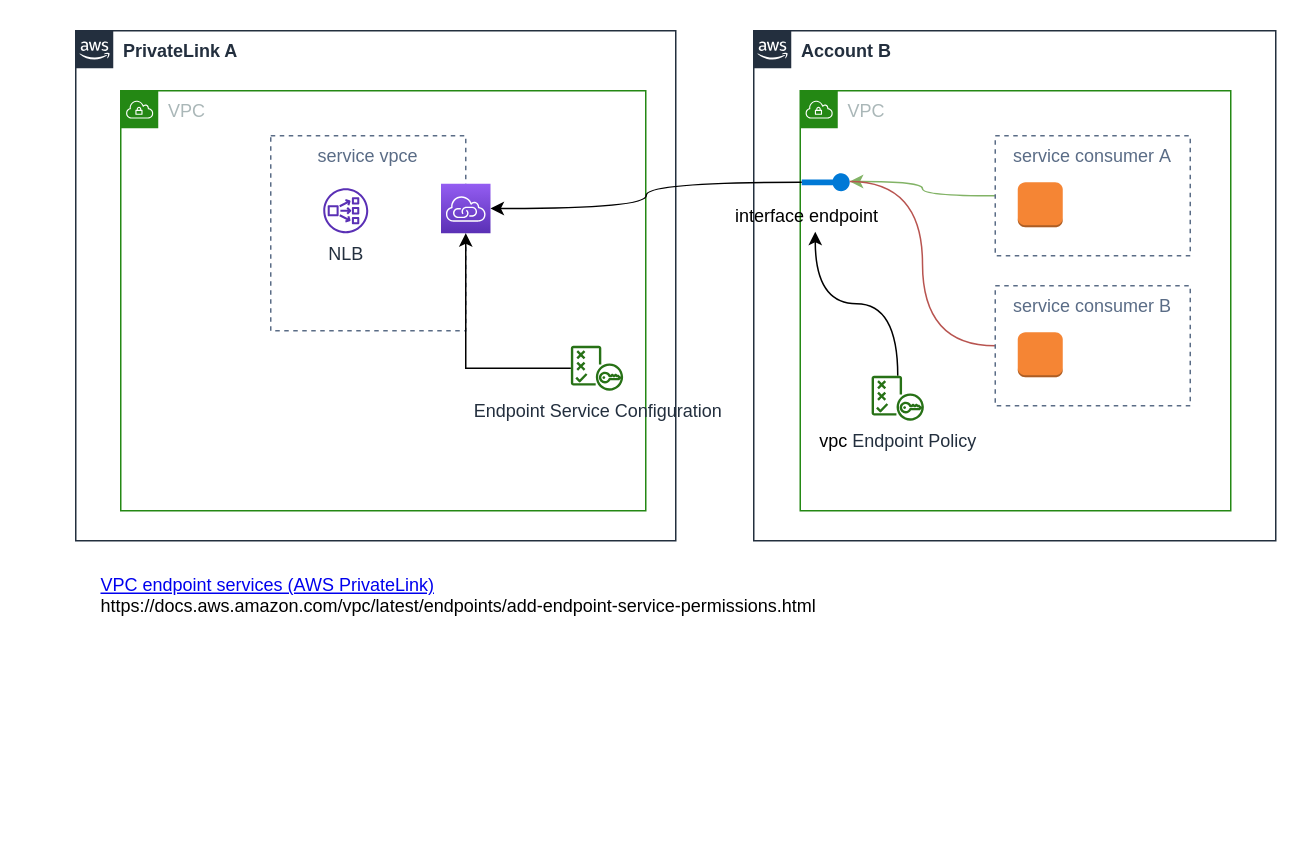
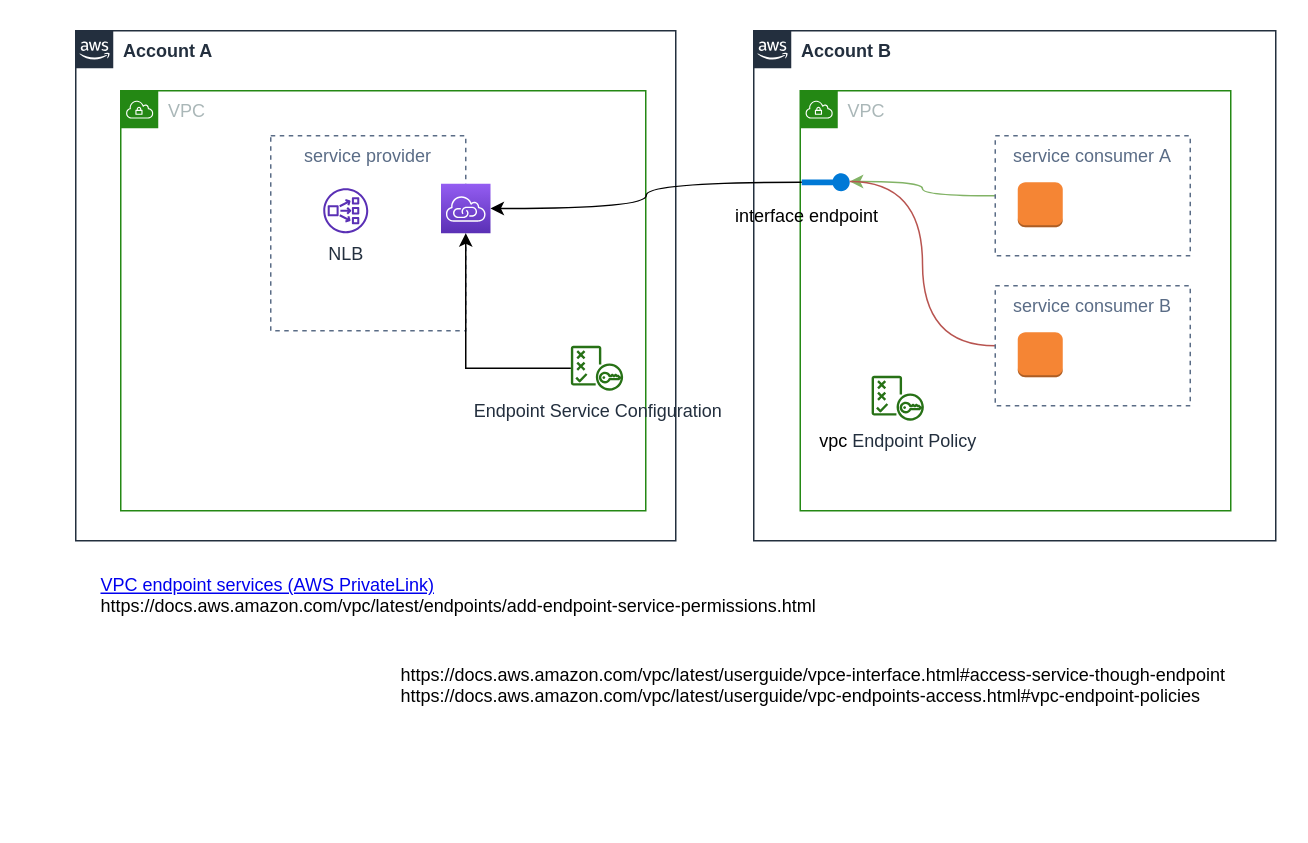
node "PrivateLink A": label "PrivateLink A" -> "Account A"
node "service vpce": label "service vpce" -> "service provider"
edge "vpc Endpoint Policy" -> "interface endpoint": removed
node "https://docs.aws.amazon.com/vpc/latest/userguide/vpce-interface.html#access-service-though-endpoint https://docs.aws.amazon.com/vpc/latest/userguide/vpc-endpoints-access.html#vpc-endpoint-policies": added
